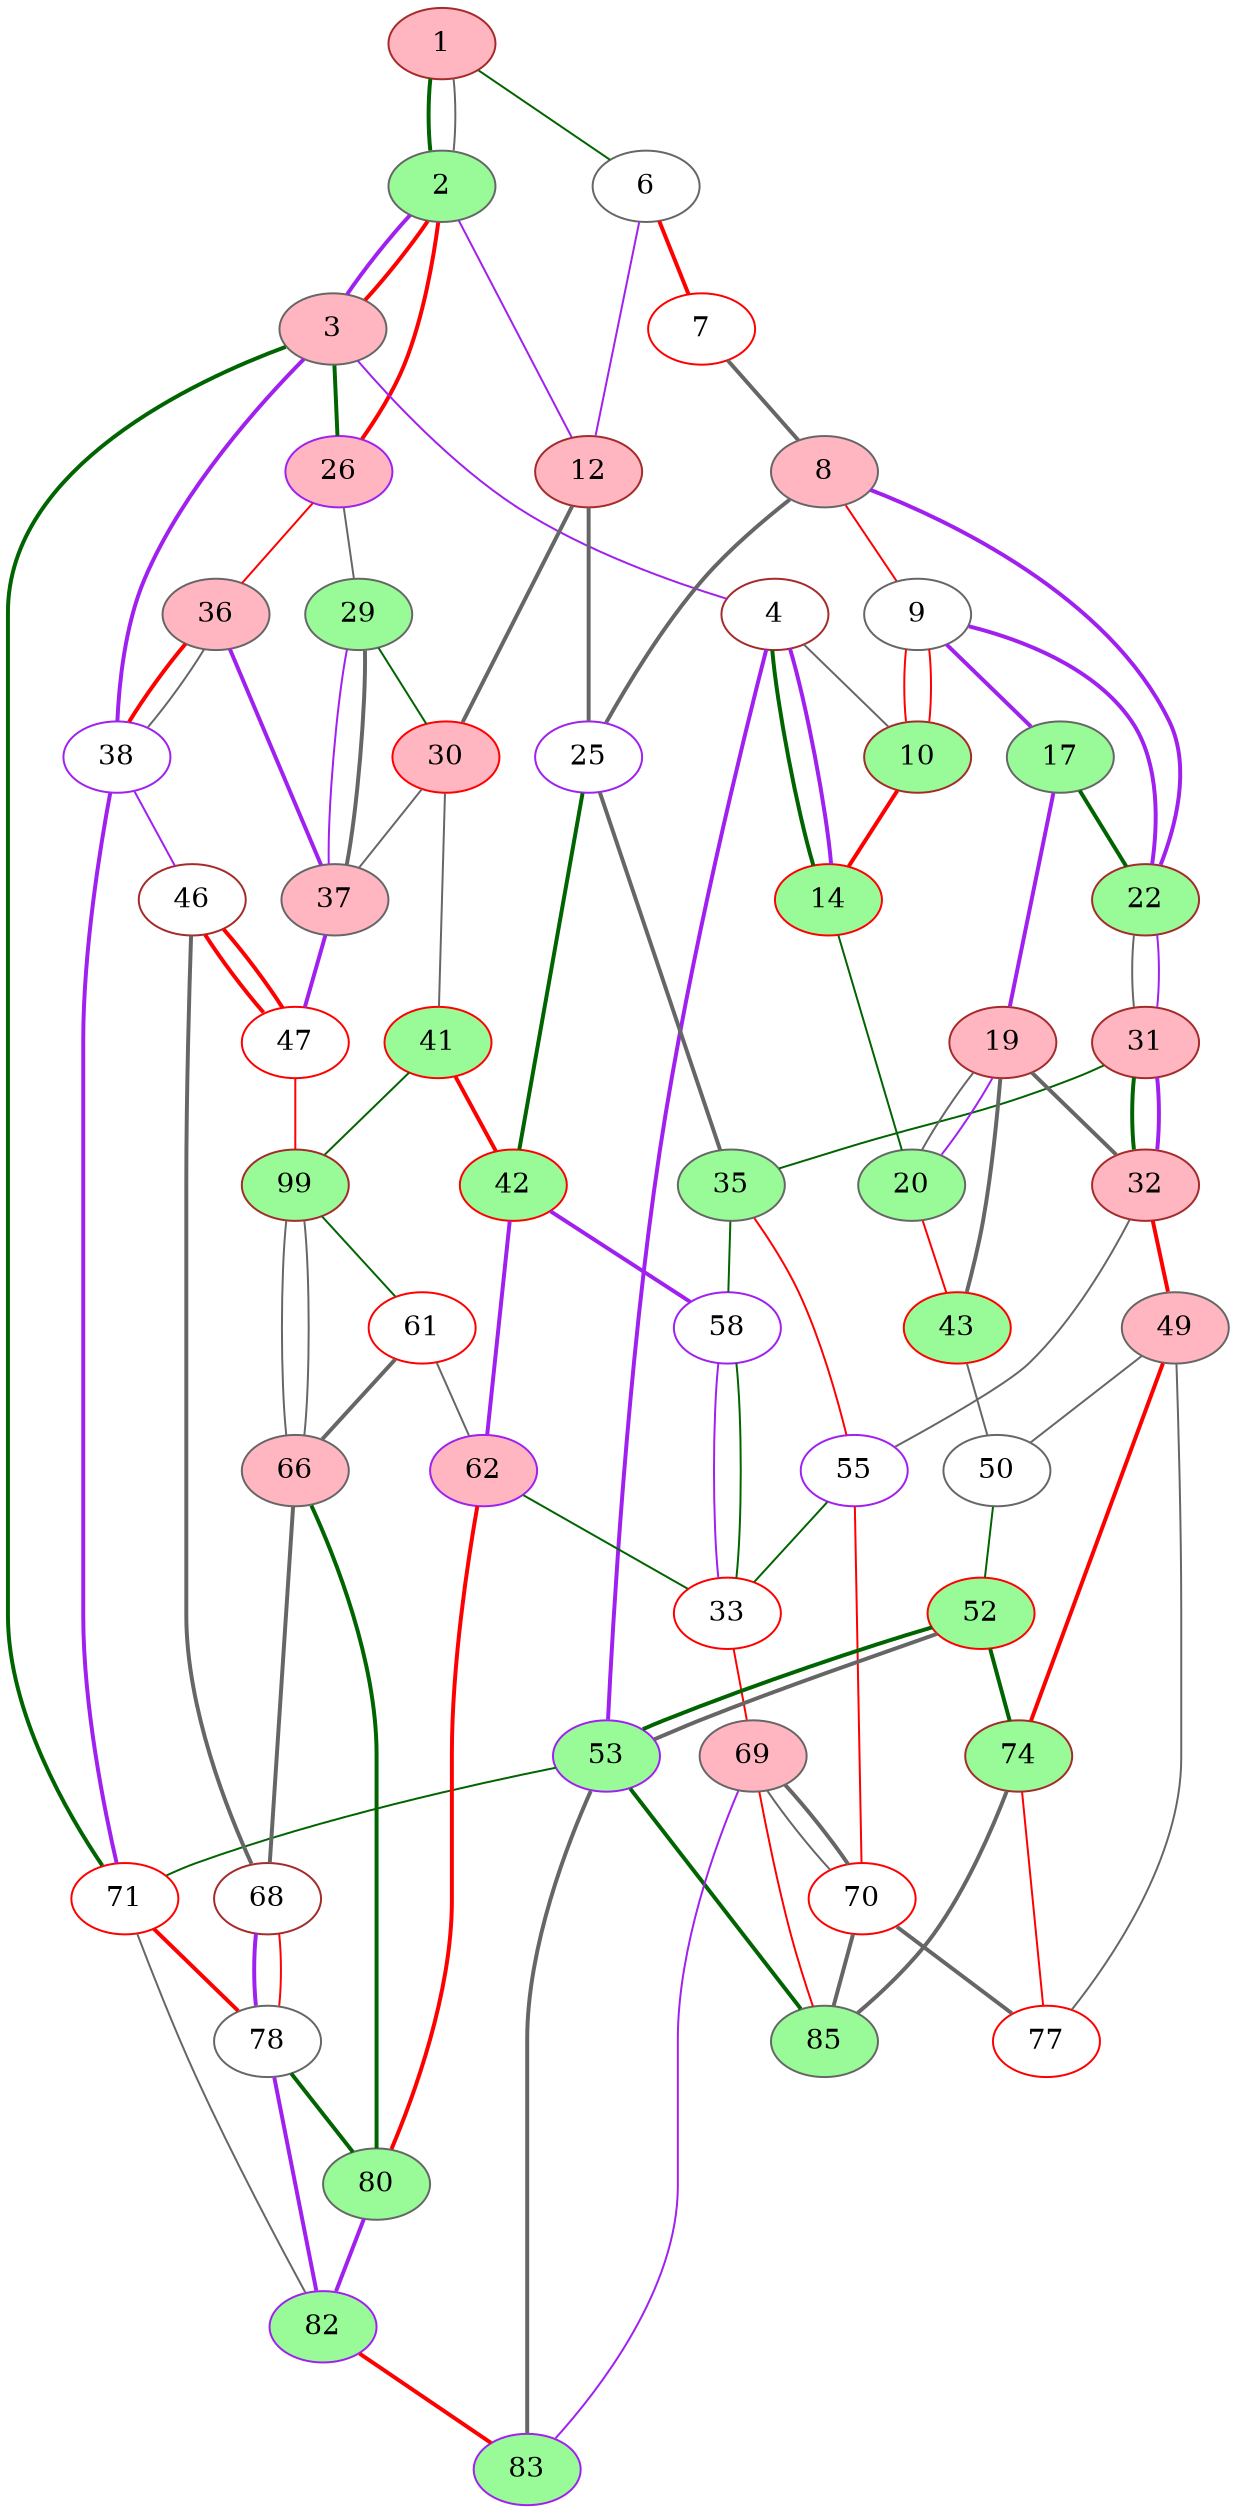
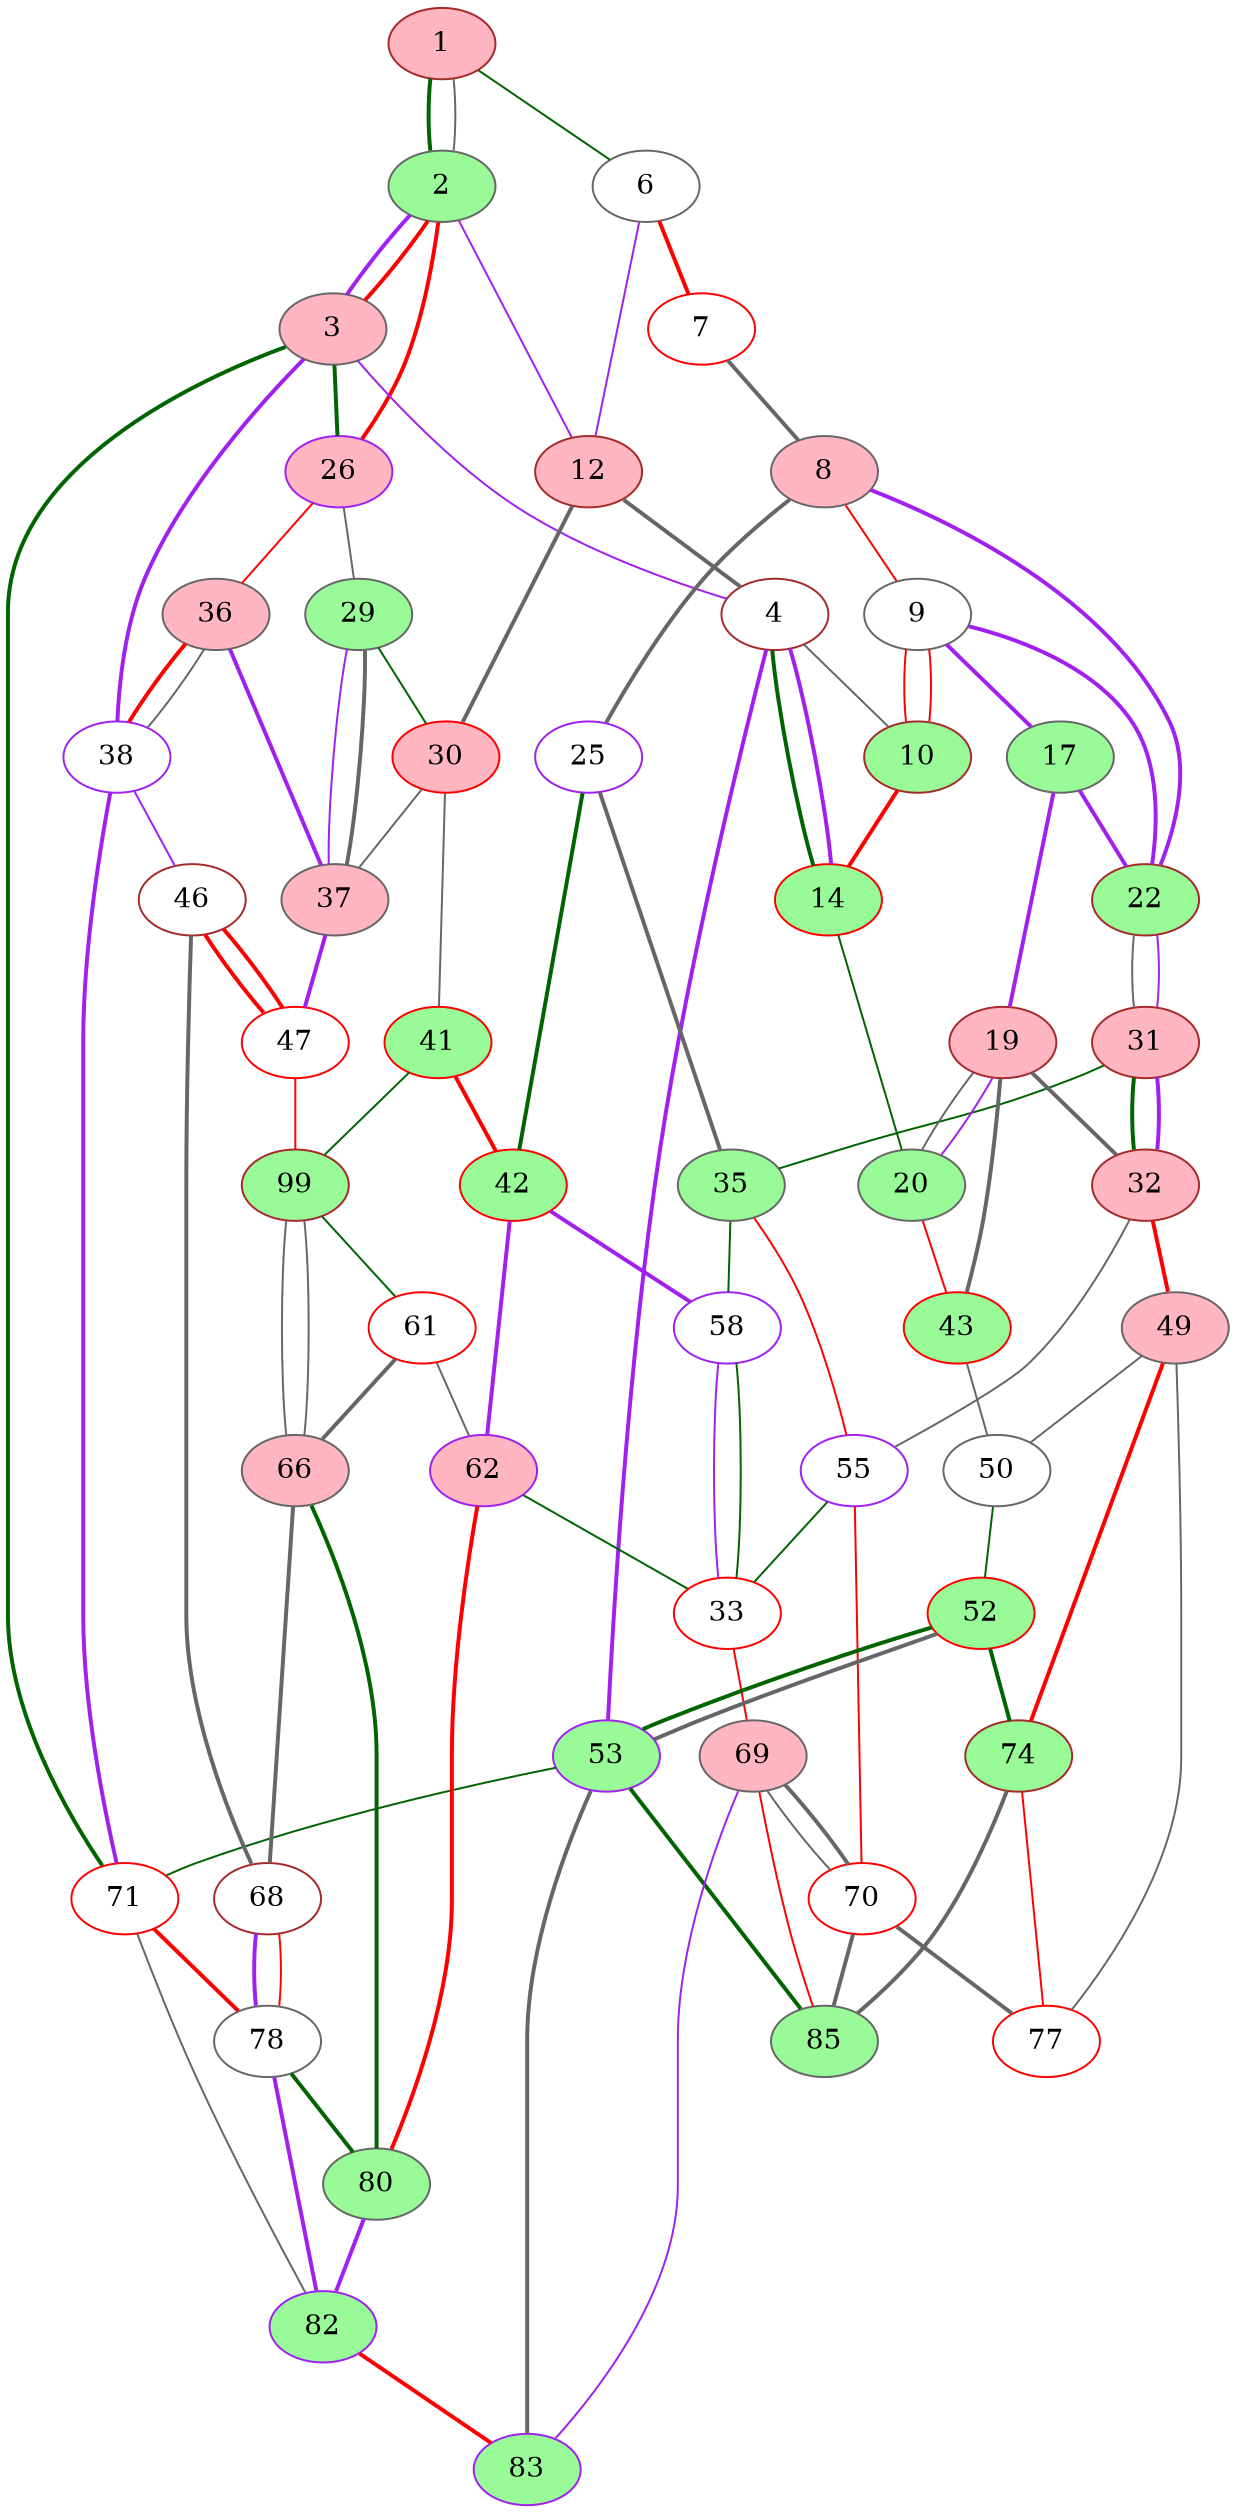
edge "12" -- "25": now "12" -- "4"
edge "17" -- "22": color darkgreen -> purple
